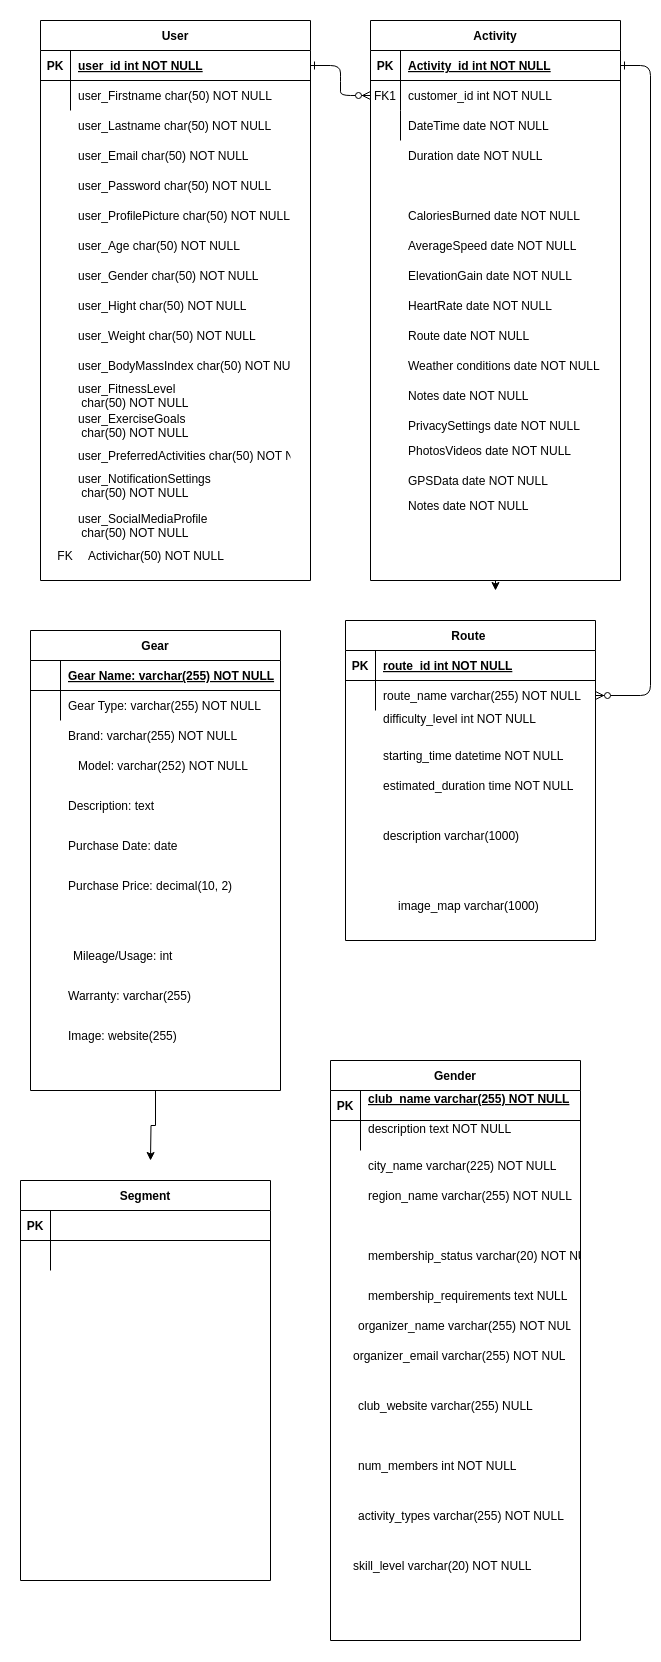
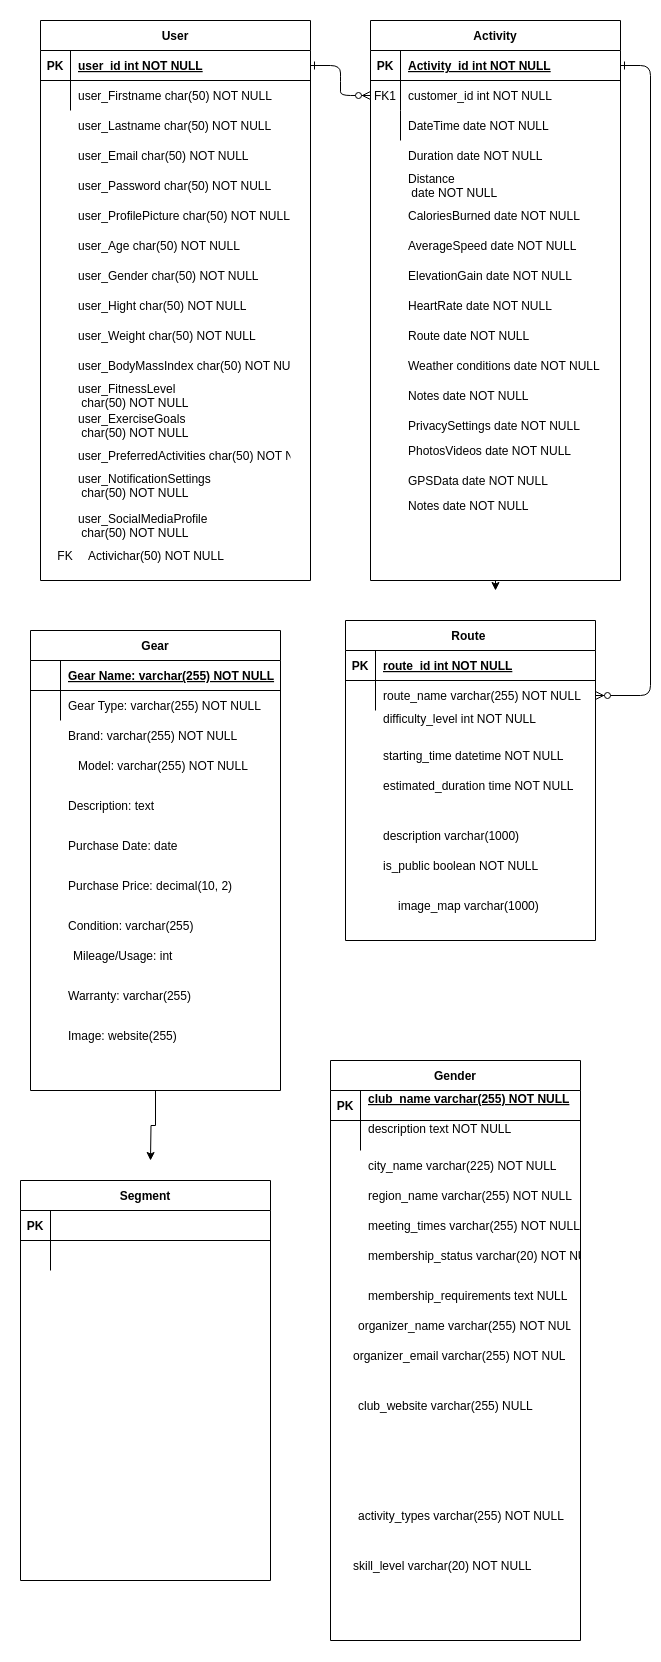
node "Distance date NOT NULL": added
node "Model: varchar(252) NOT NULL": label "Model: varchar(252) NOT NULL" -> "Model: varchar(255) NOT NULL"
node "is_public boolean NOT NULL": added
node "Condition: varchar(255)": added
node "meeting_times varchar(255) NOT NULL": added
node "num_members int NOT NULL": removed
